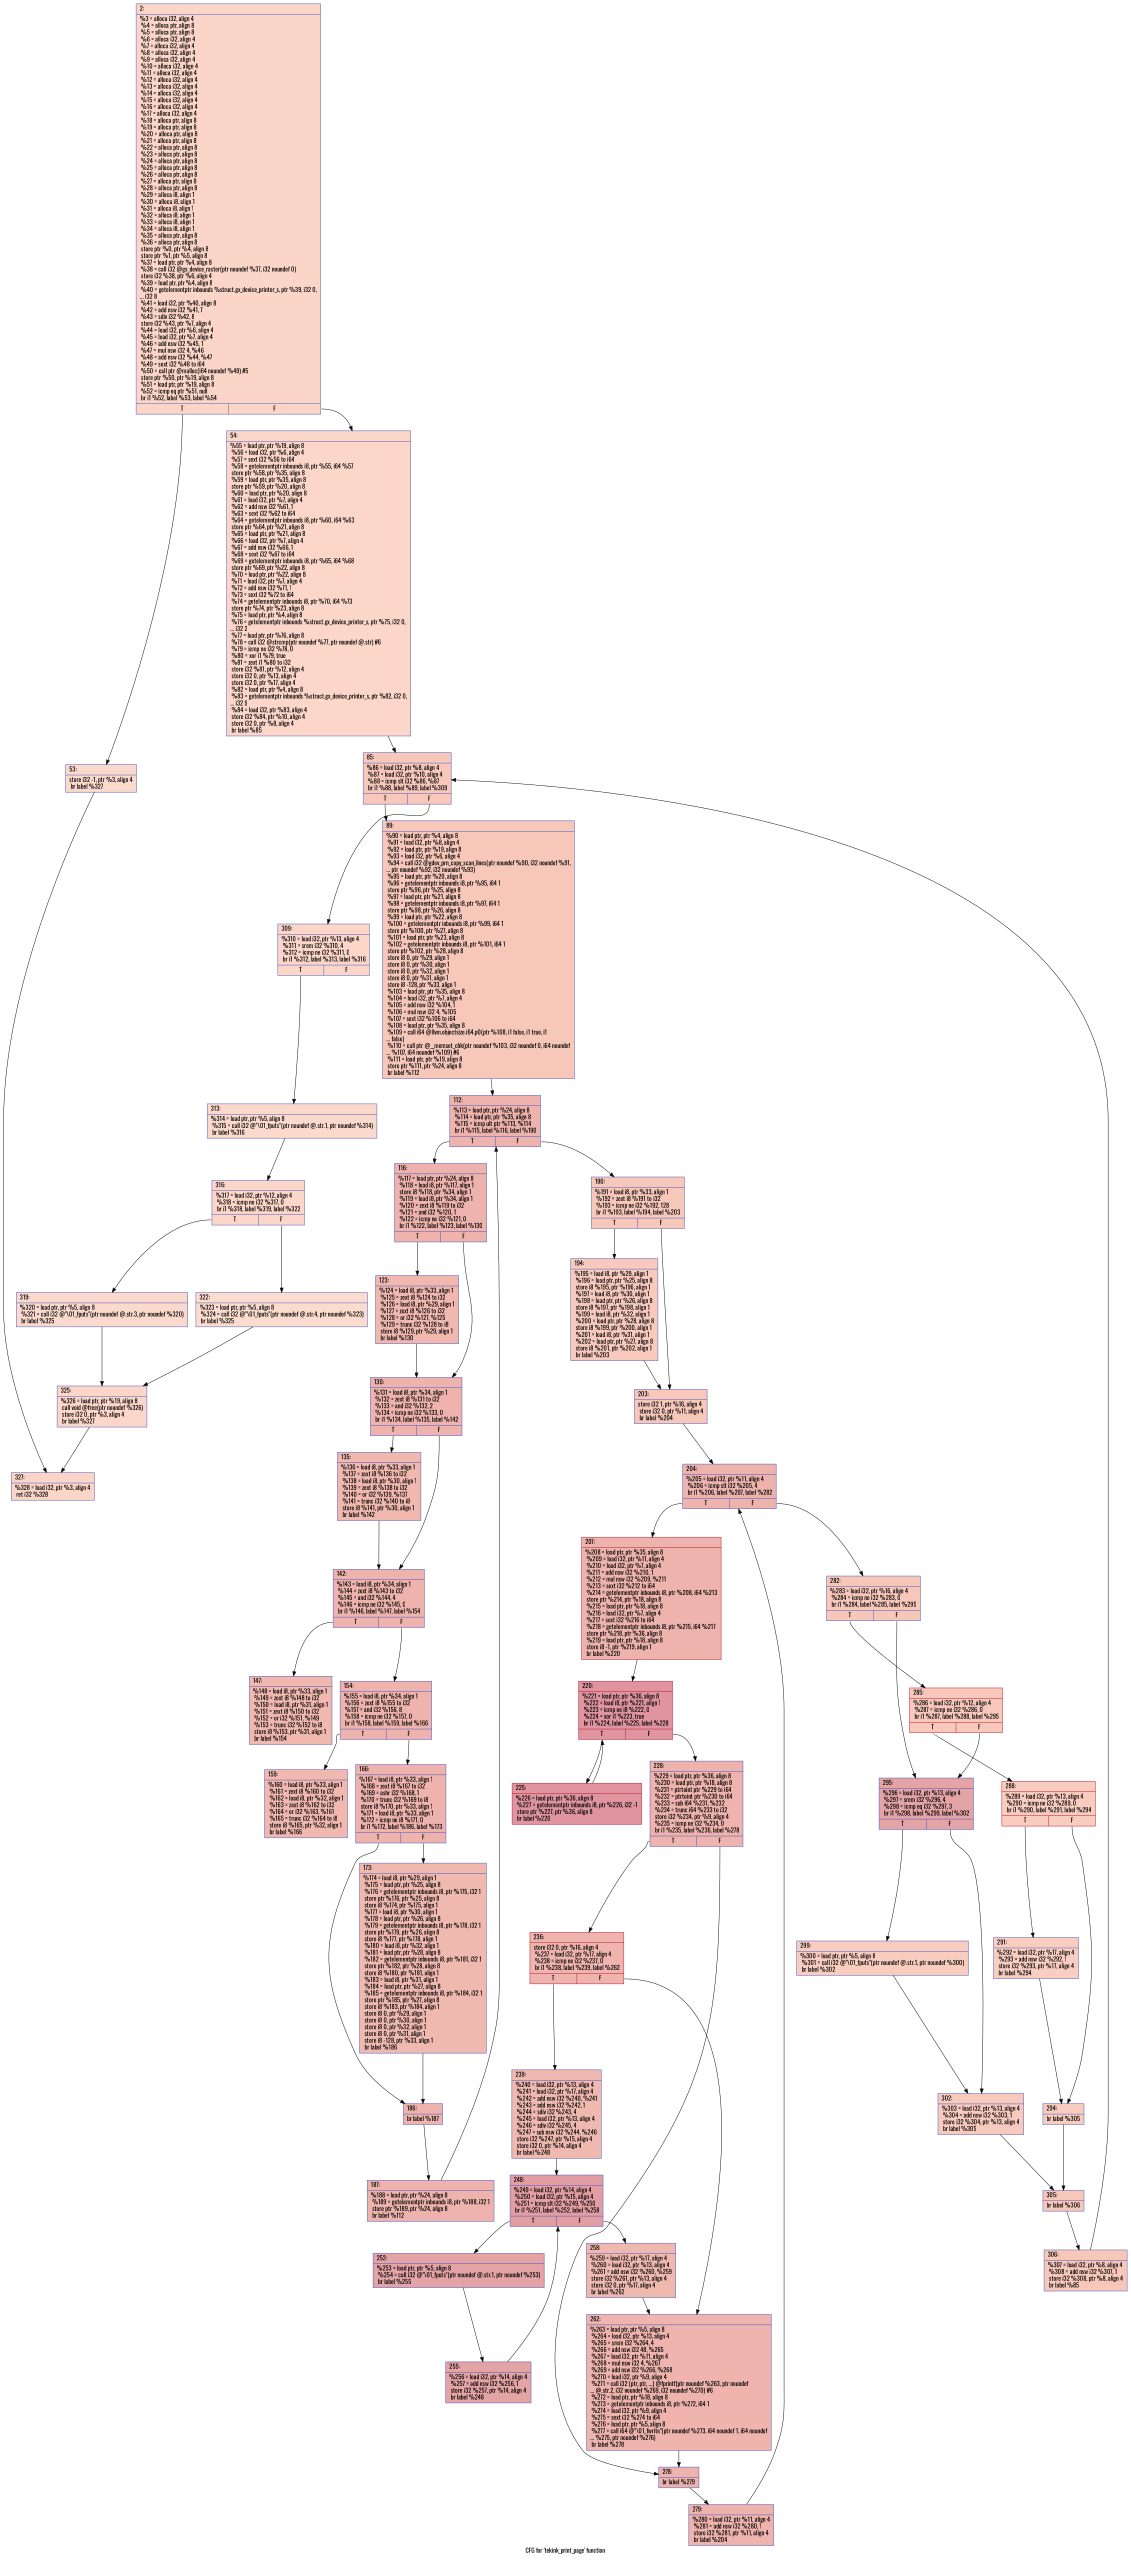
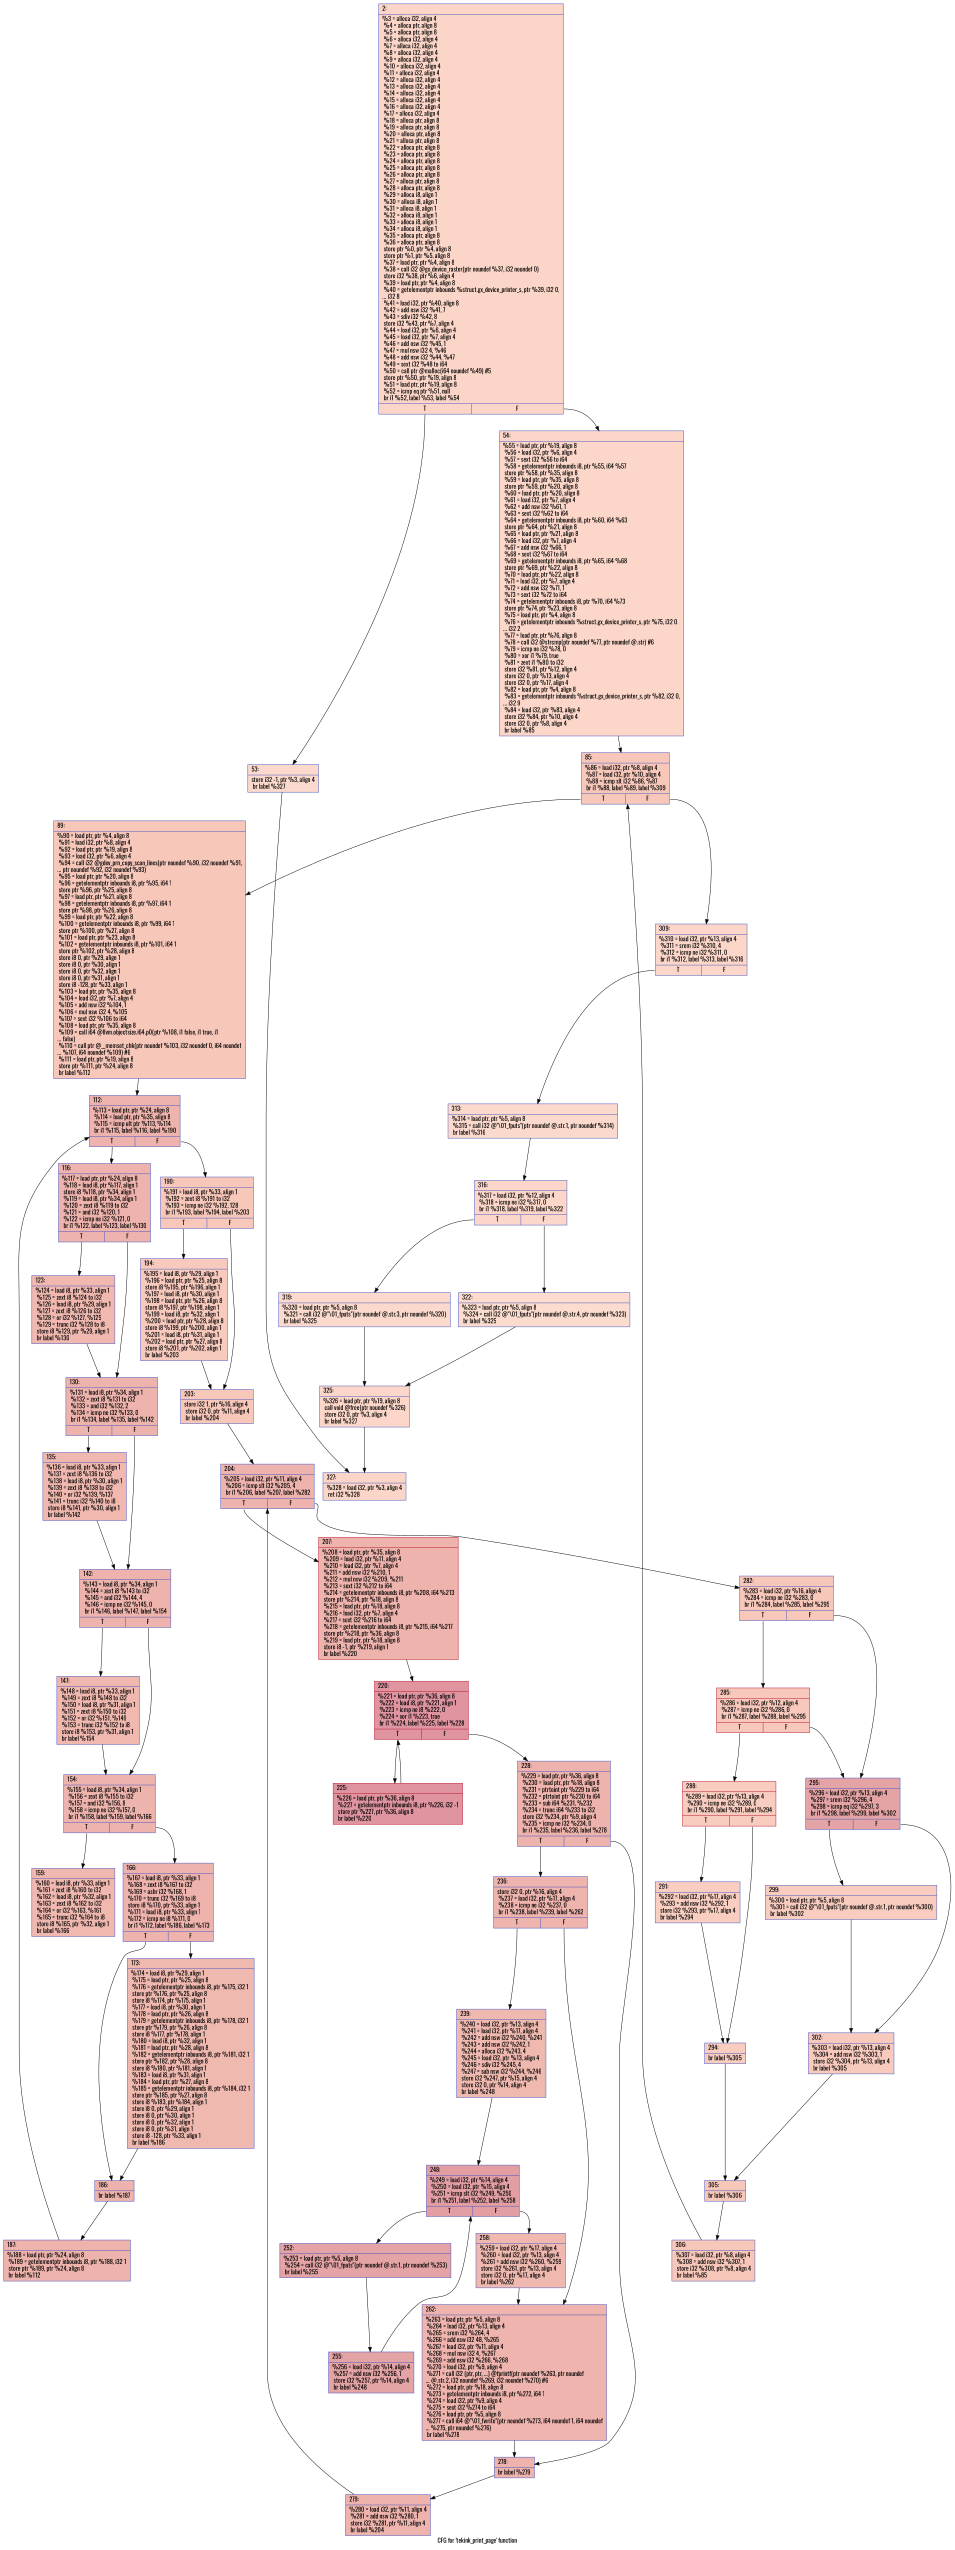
edge "147:" -> "154:": added
node "236:": color #b70d28ff -> #3d50c3ff
node "239:": text "%244 = sdiv i32 %243, 4" -> "%244 = alloca i32 %243, 4"
